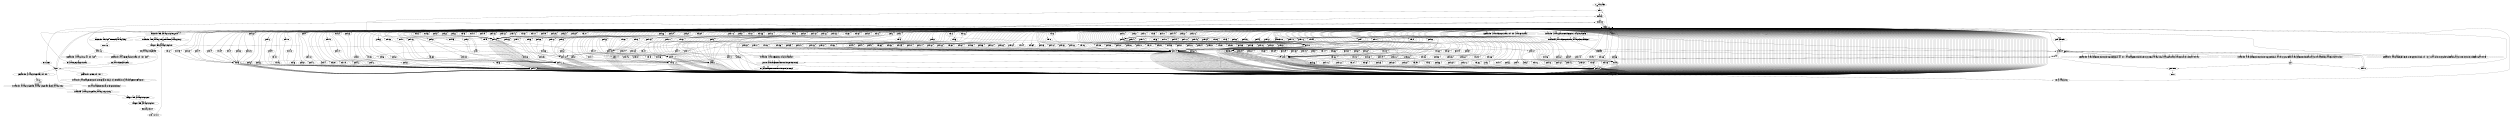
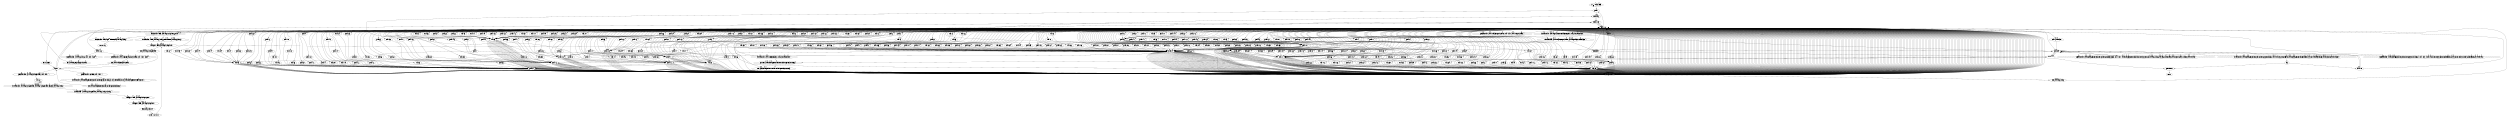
node "javasucks 107": label "javasucks 107" -> "push 107"
